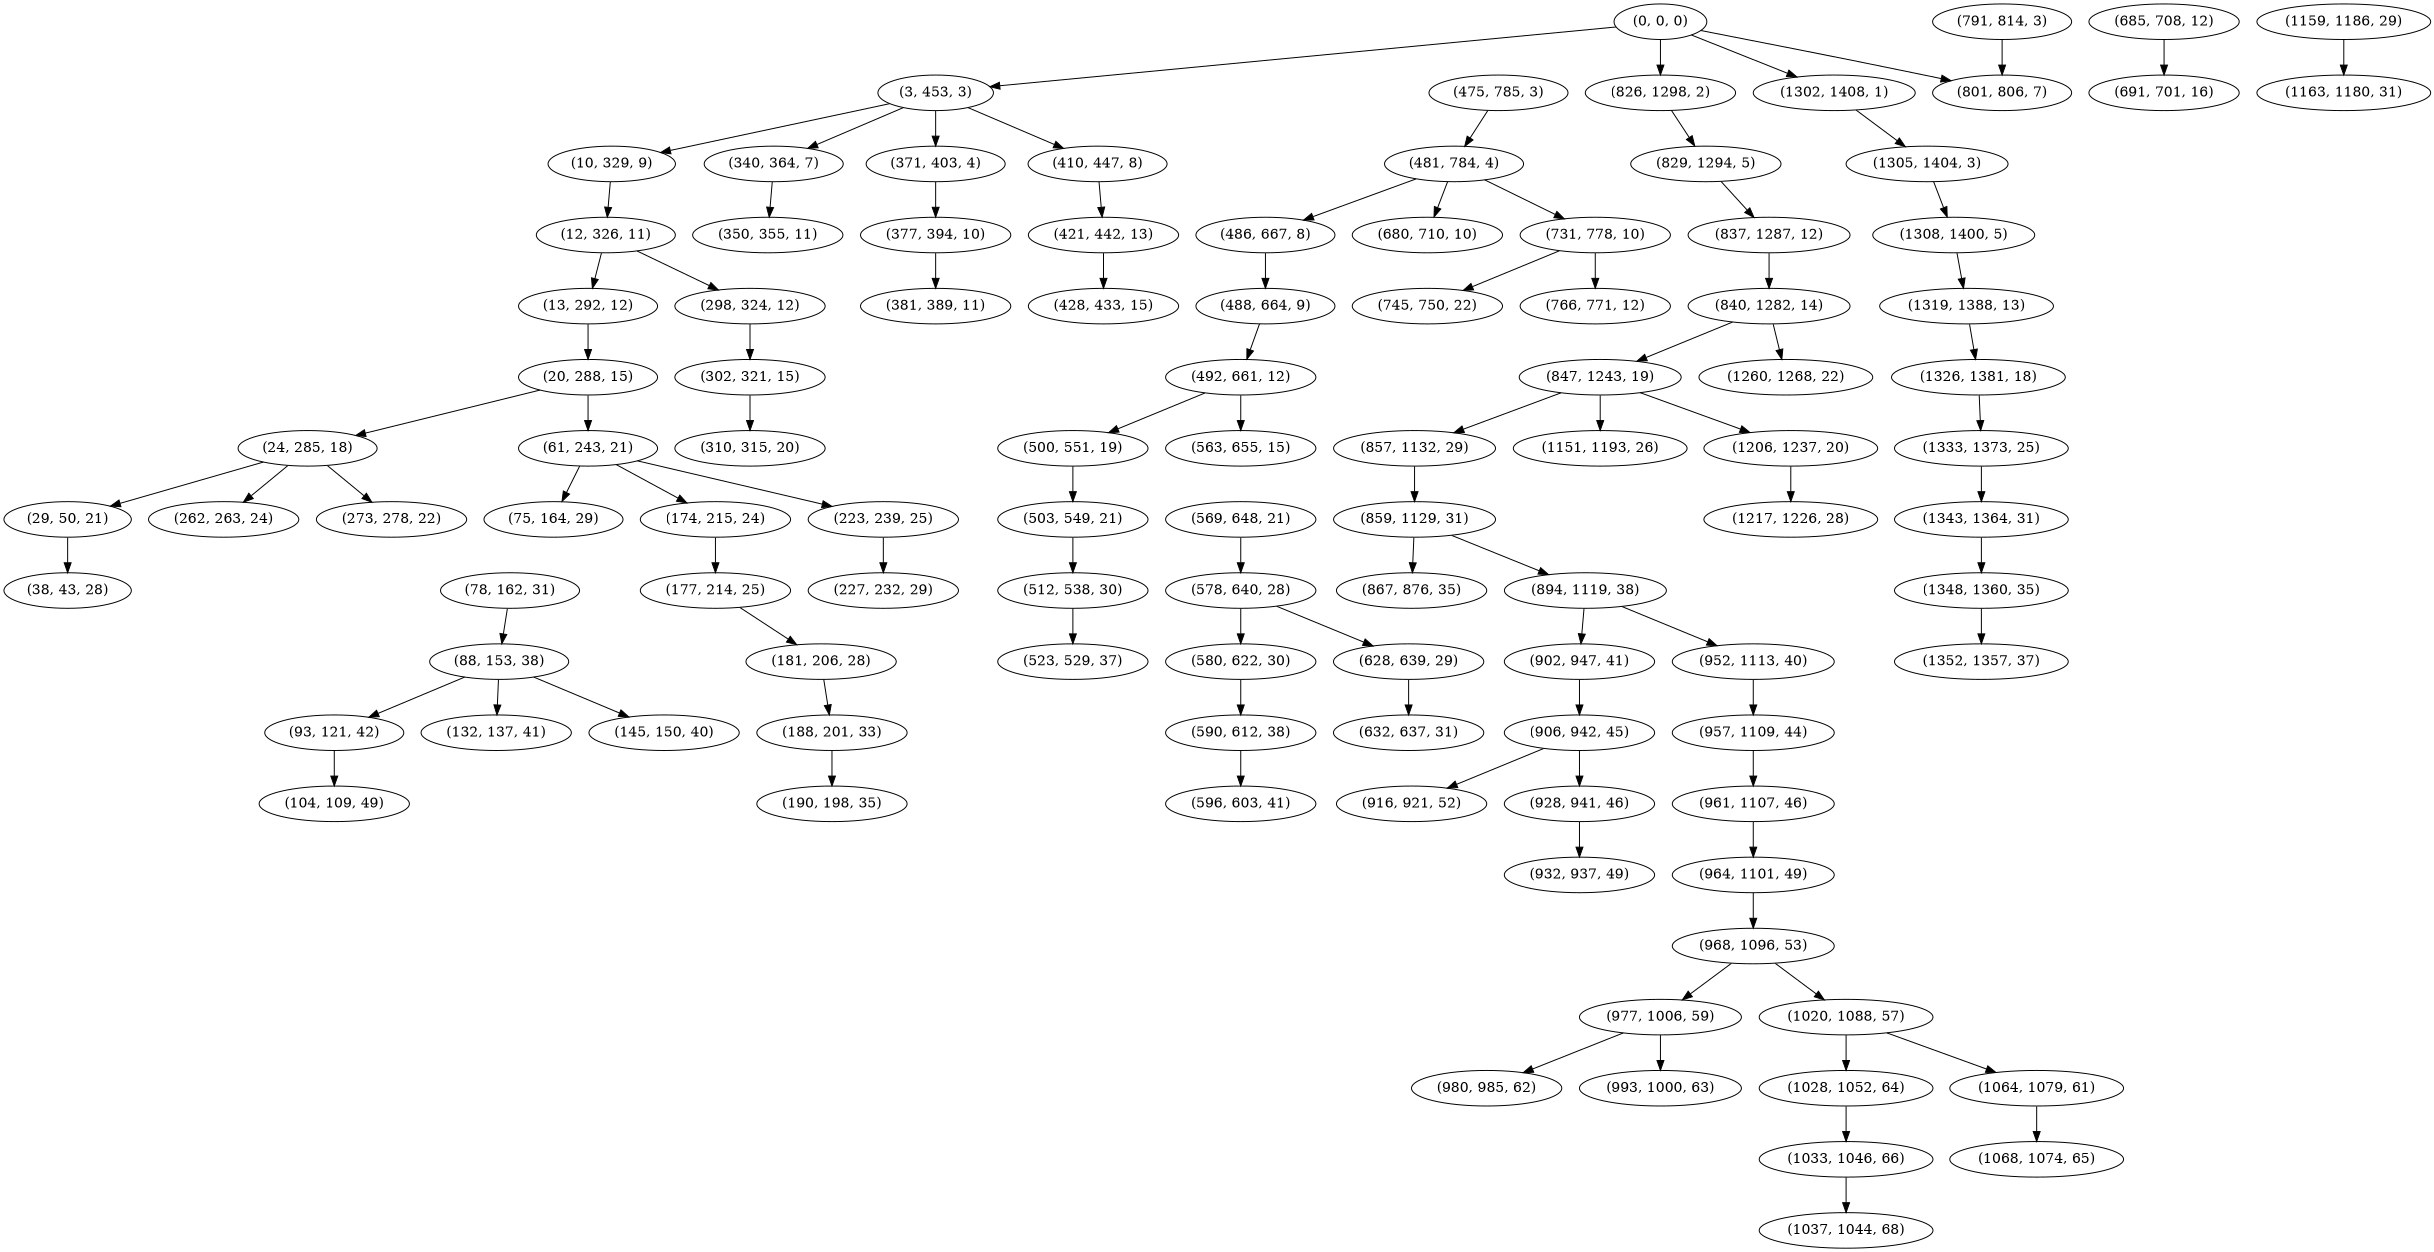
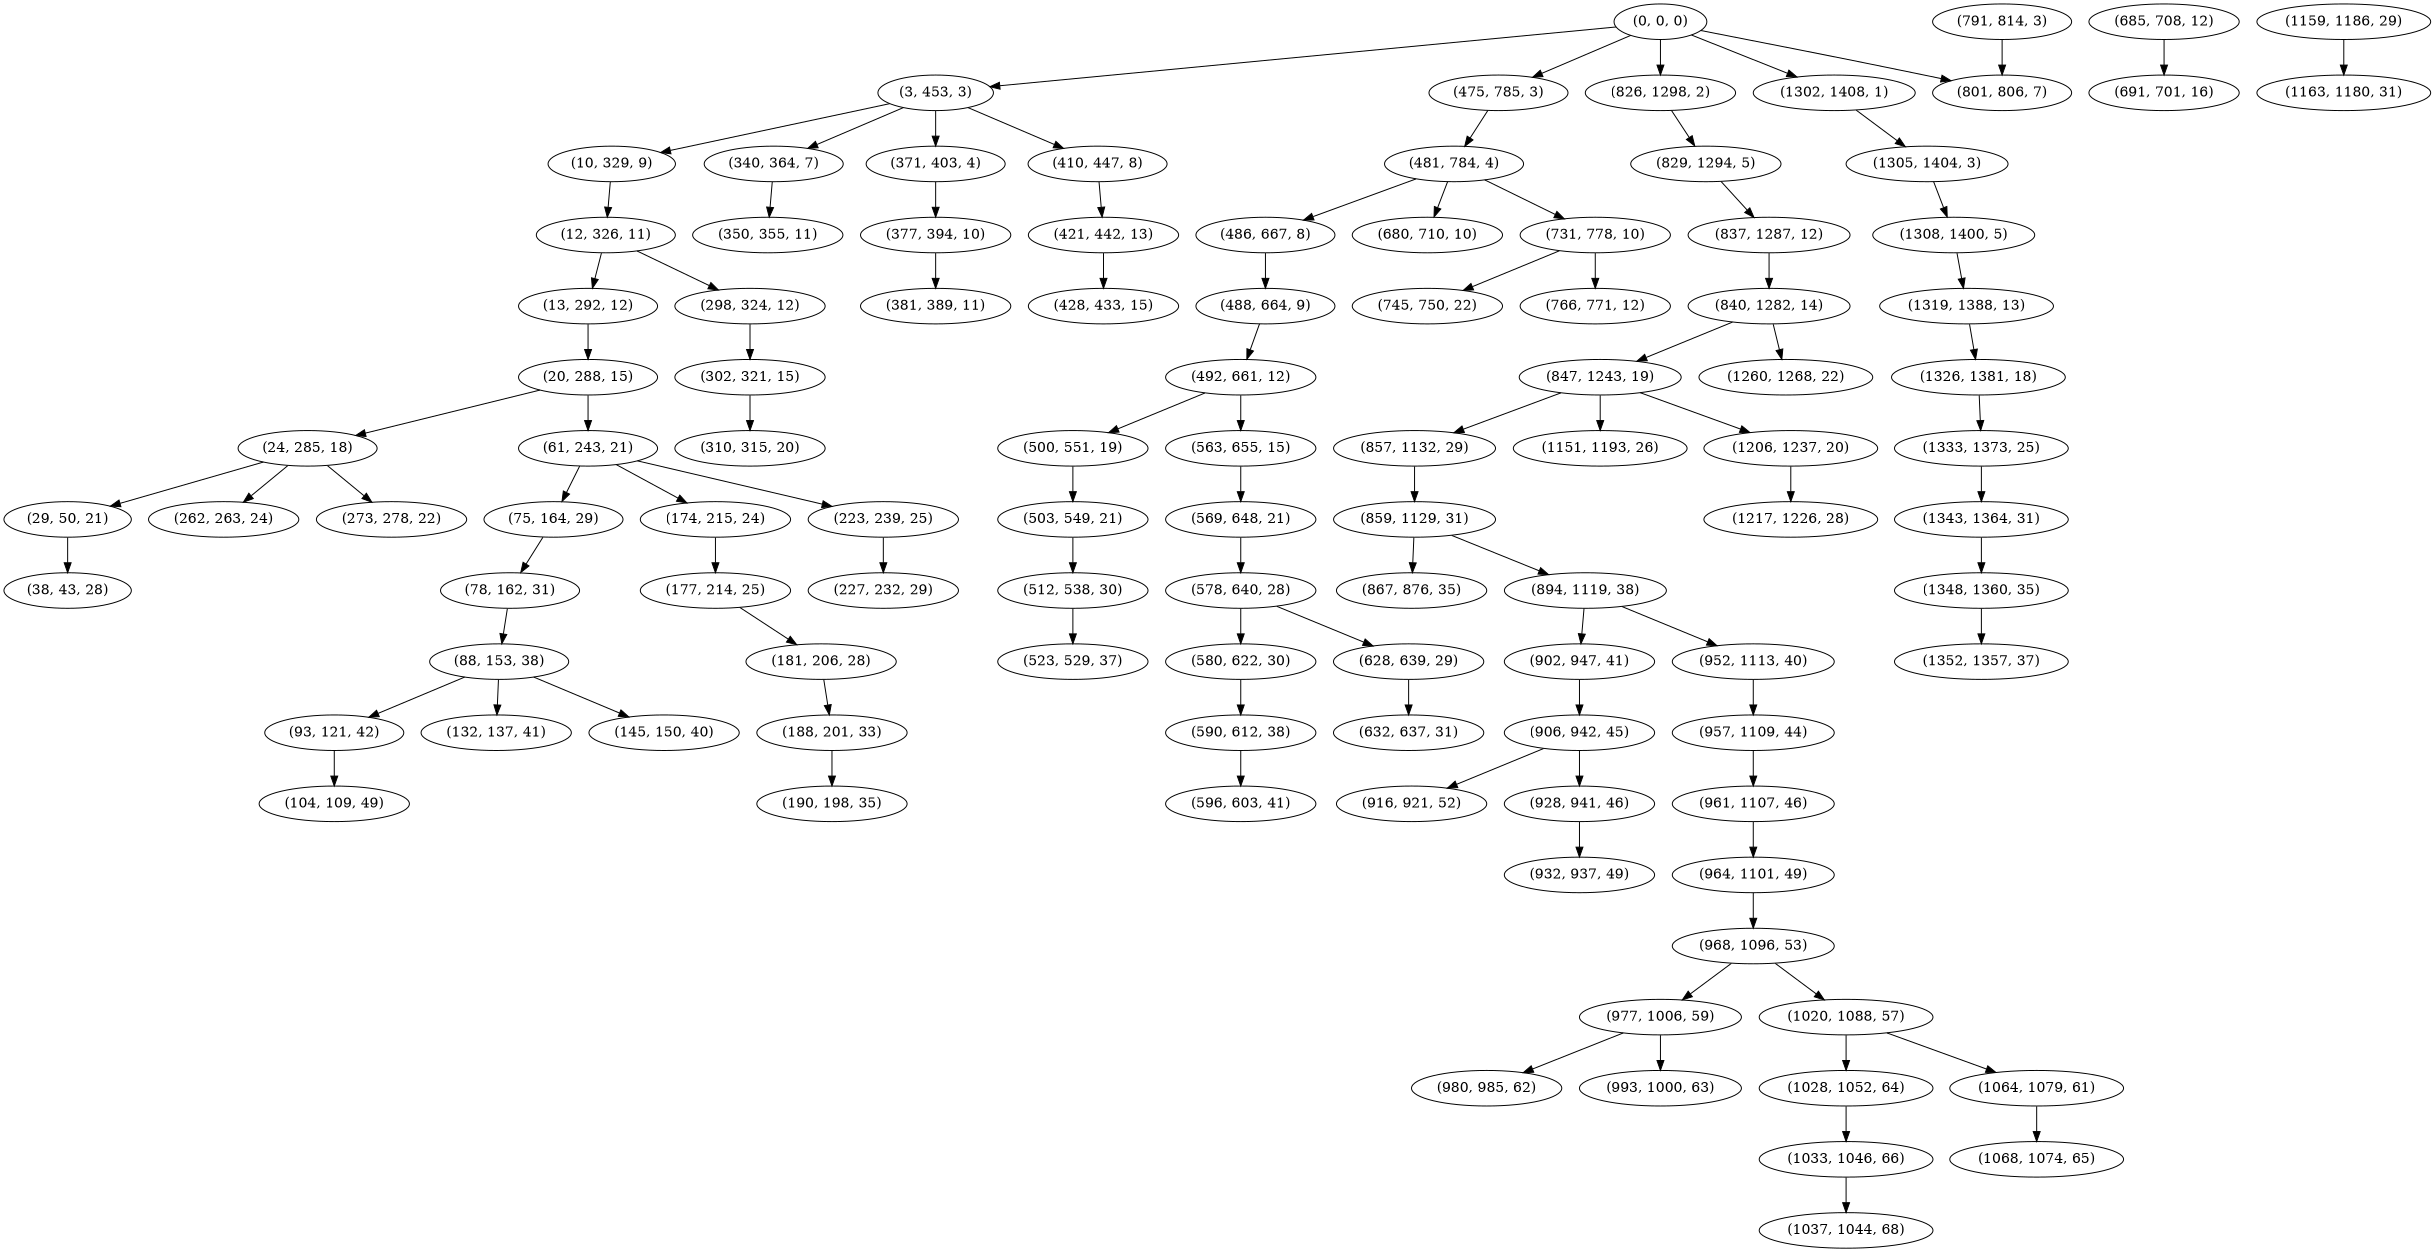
edge "(0, 0, 0)" -> "(475, 785, 3)": added
edge "(563, 655, 15)" -> "(569, 648, 21)": added
edge "(75, 164, 29)" -> "(78, 162, 31)": added
